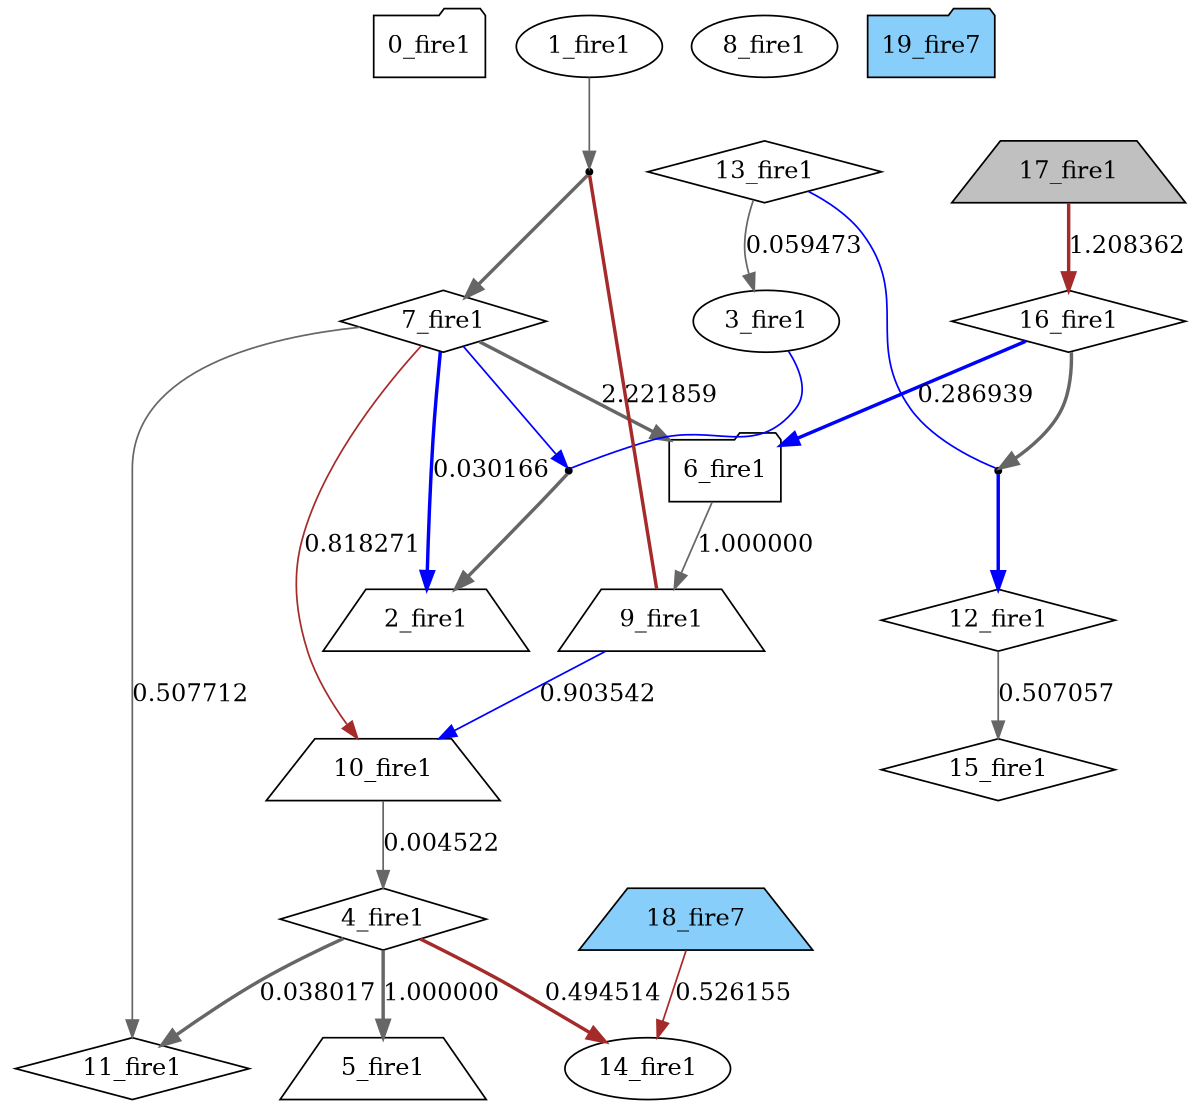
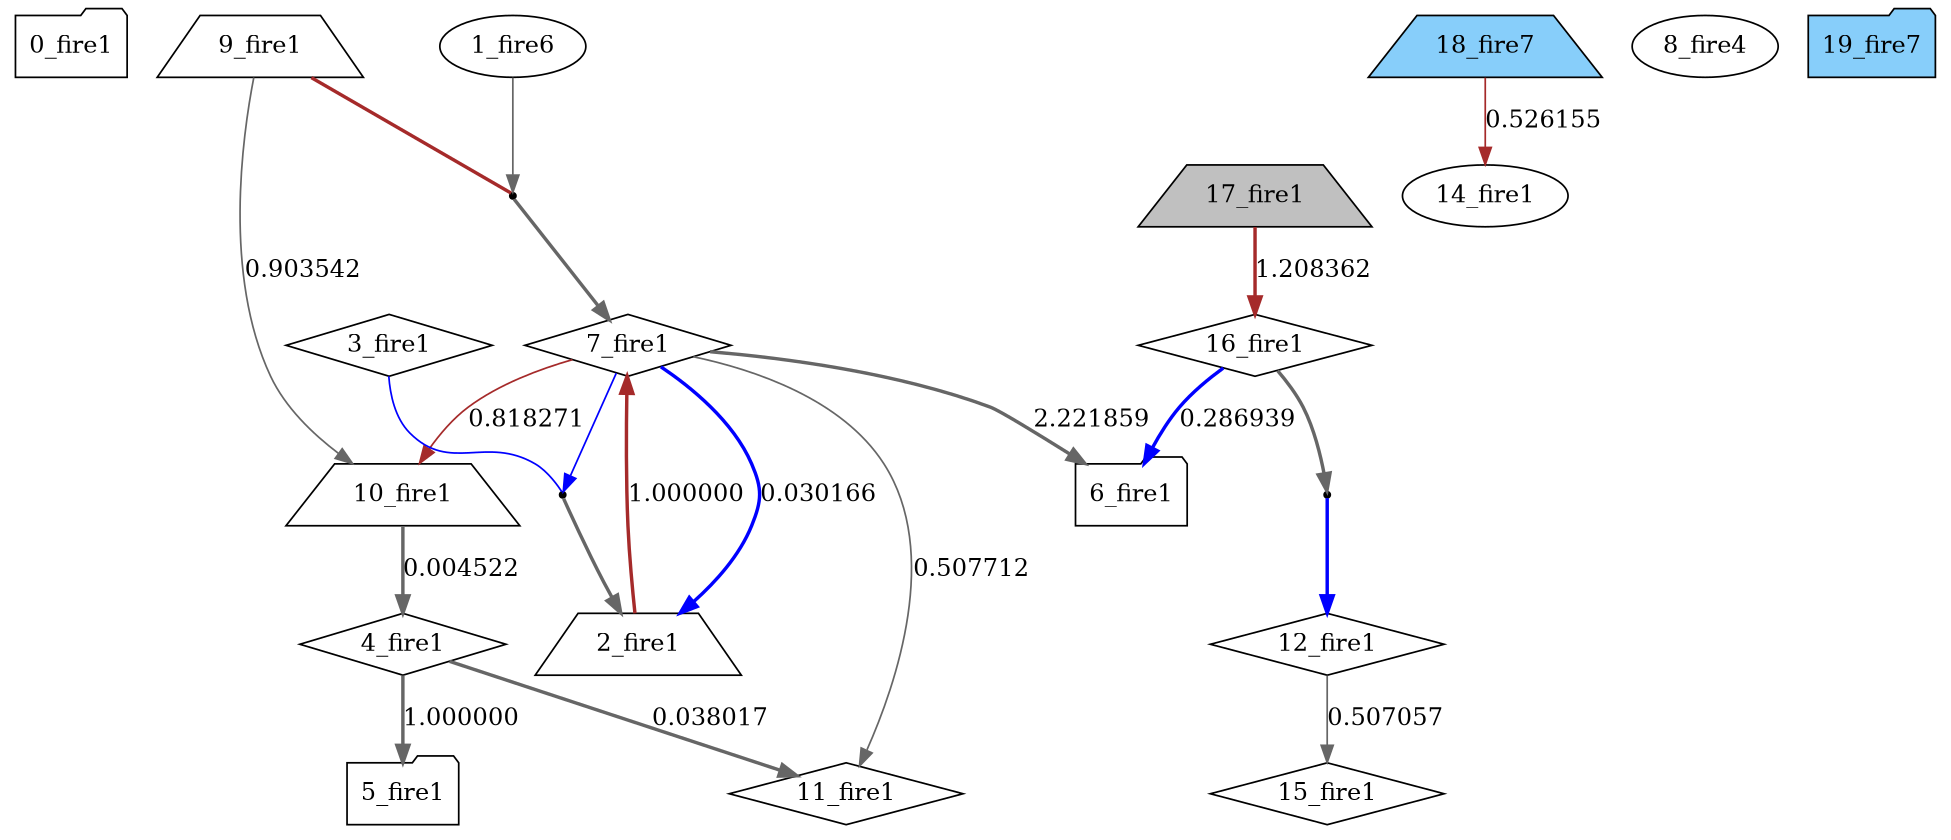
node "1_fire1": label "1_fire1" -> "1_fire6"
node "8_fire1": label "8_fire1" -> "8_fire4"
node "13_fire1": removed
node "3_fire1": shape ellipse -> diamond
edge "2_fire1" -> "7_fire1": added, label "1.000000"
edge "6_fire1" -> "9_fire1": removed, label "1.000000"
edge "9_fire1" -> "10_fire1": color blue -> gray40
edge "10_fire1" -> "4_fire1": style solid -> bold
edge "4_fire1" -> "14_fire1": removed, label "0.494514"
node "5_fire1": shape trapezium -> folder
